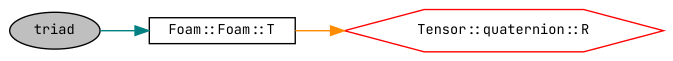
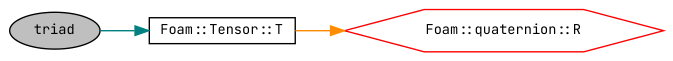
node "Foam::Foam::T": label "Foam::Foam::T" -> "Foam::Tensor::T"
node "Tensor::quaternion::R": label "Tensor::quaternion::R" -> "Foam::quaternion::R"
